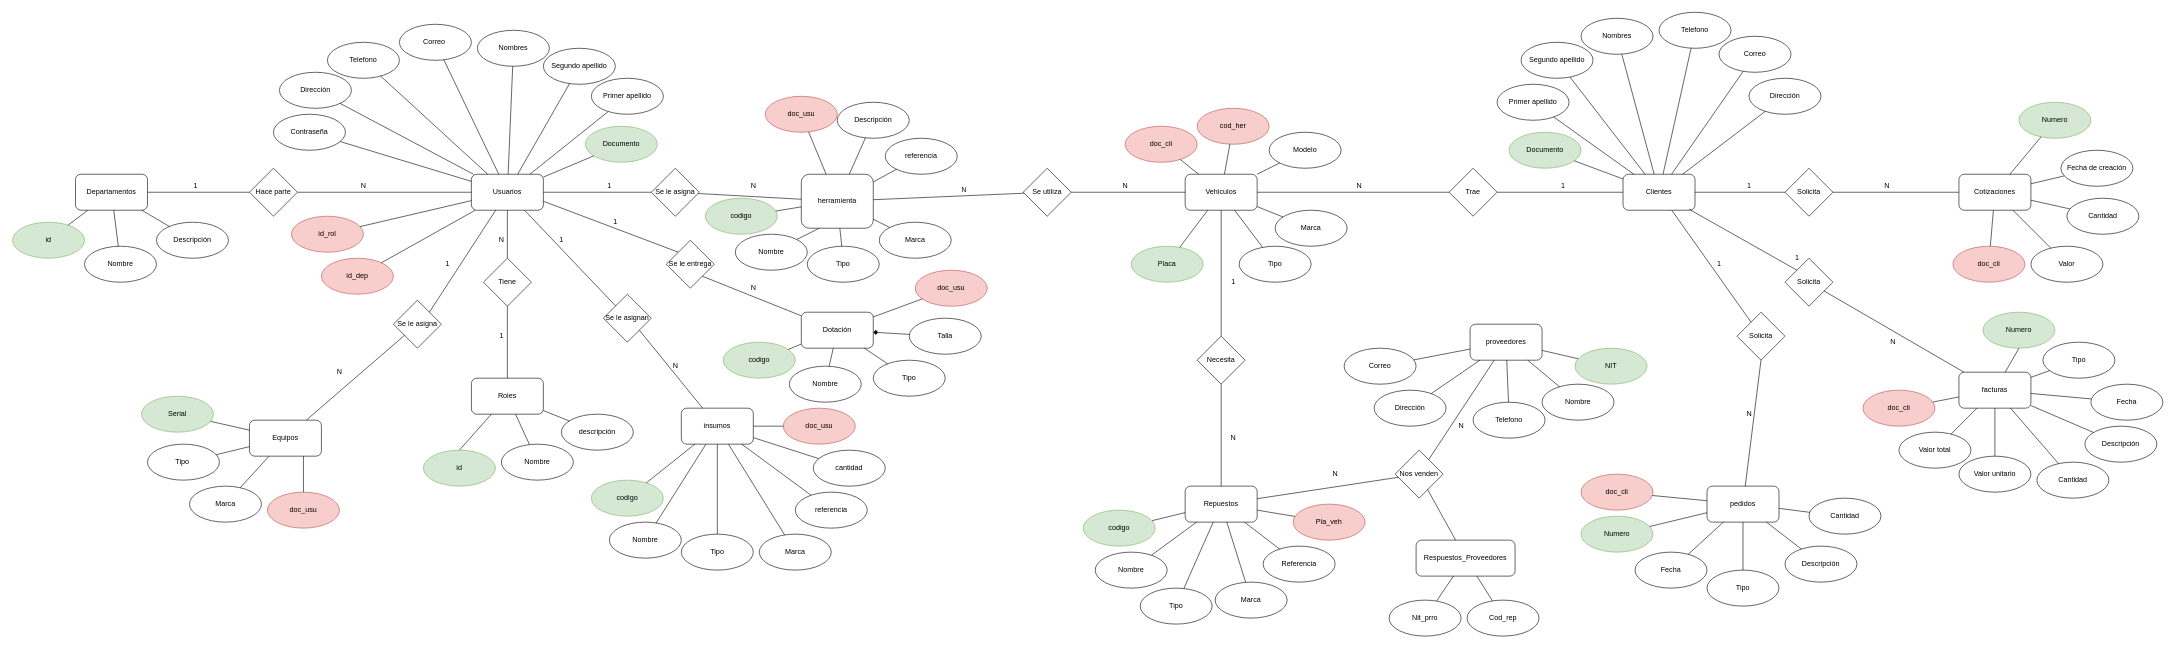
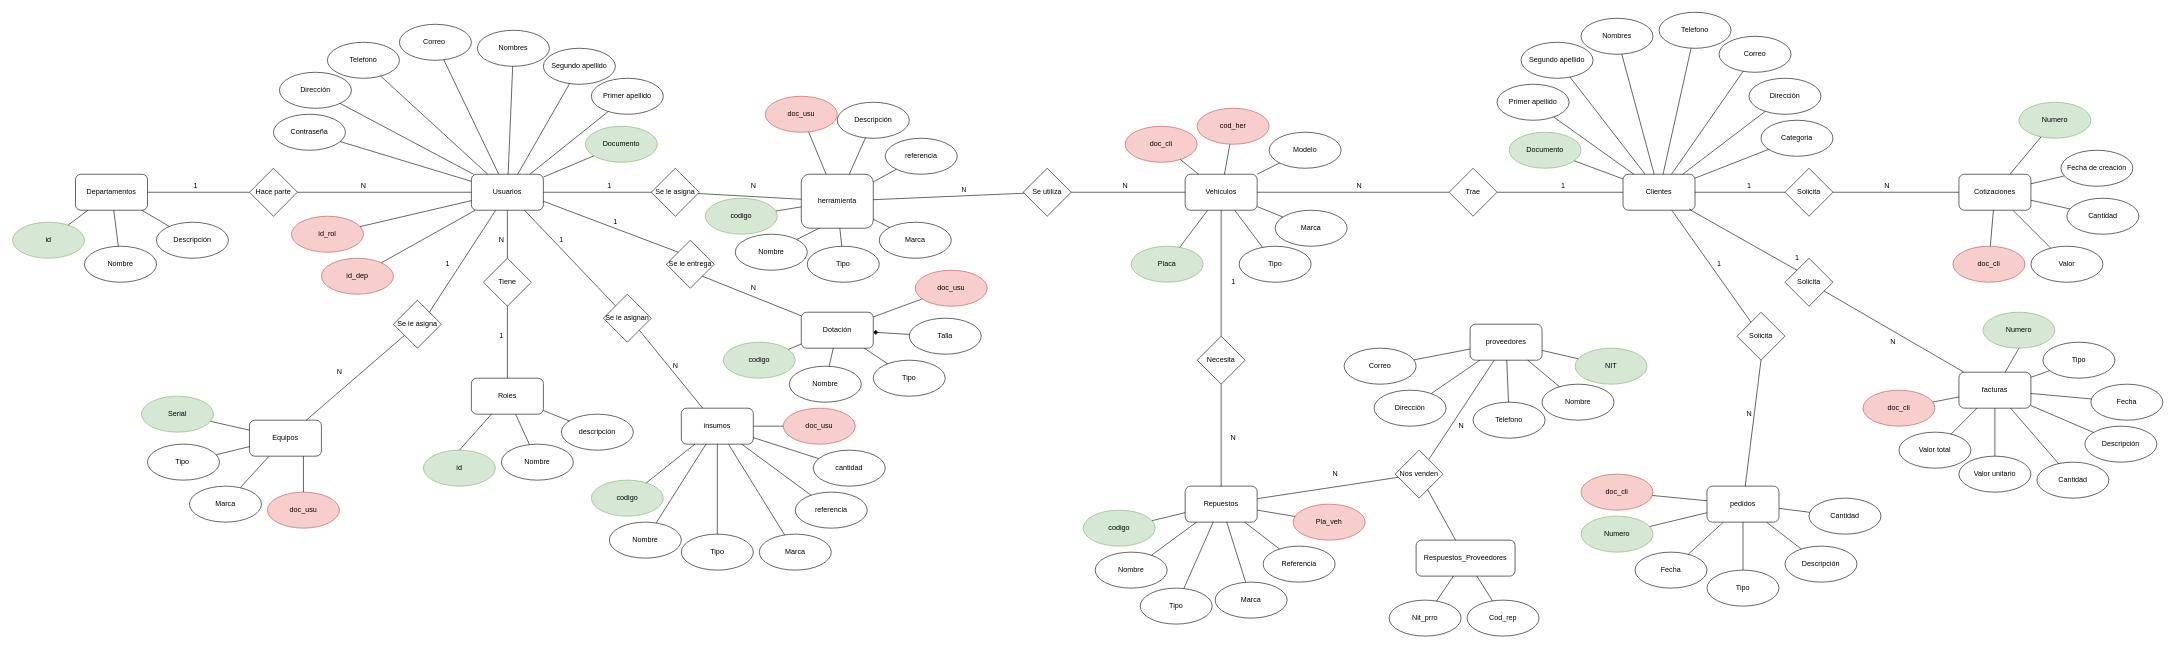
node "Categoria": added
edge "Categoria" -- "Clientes": added
